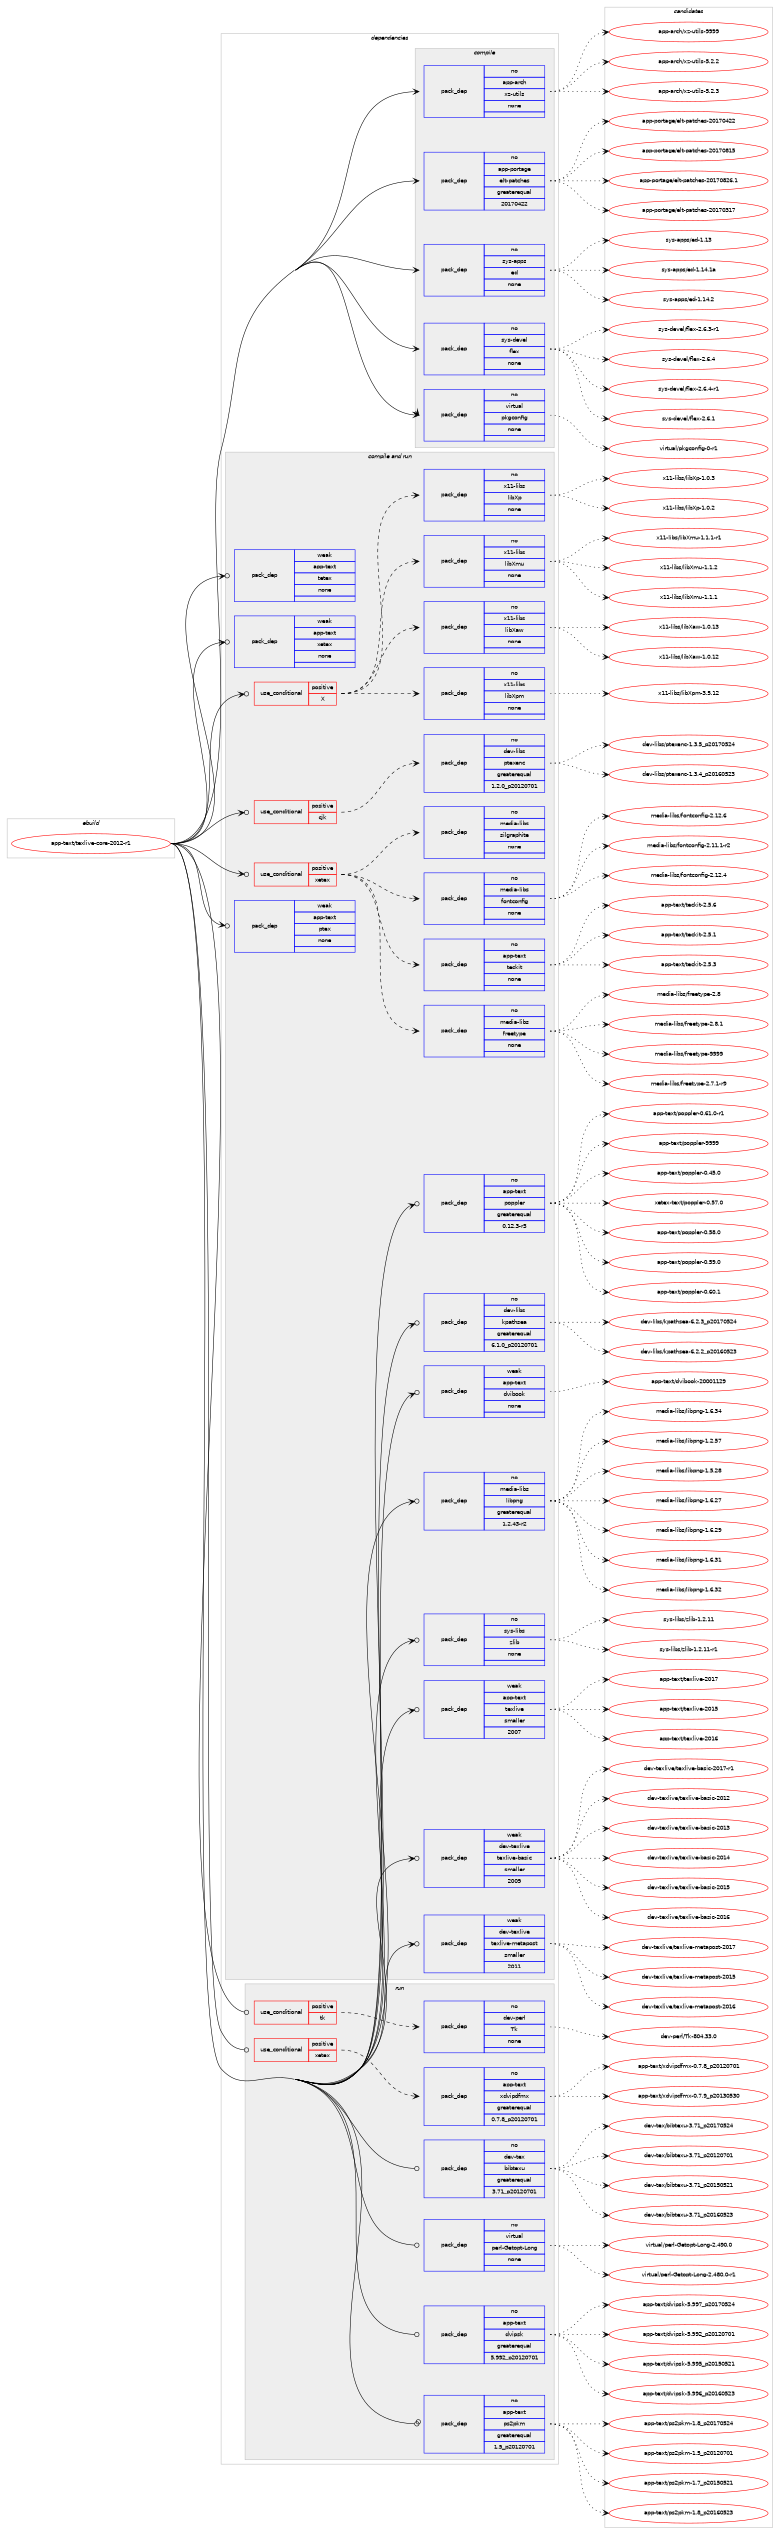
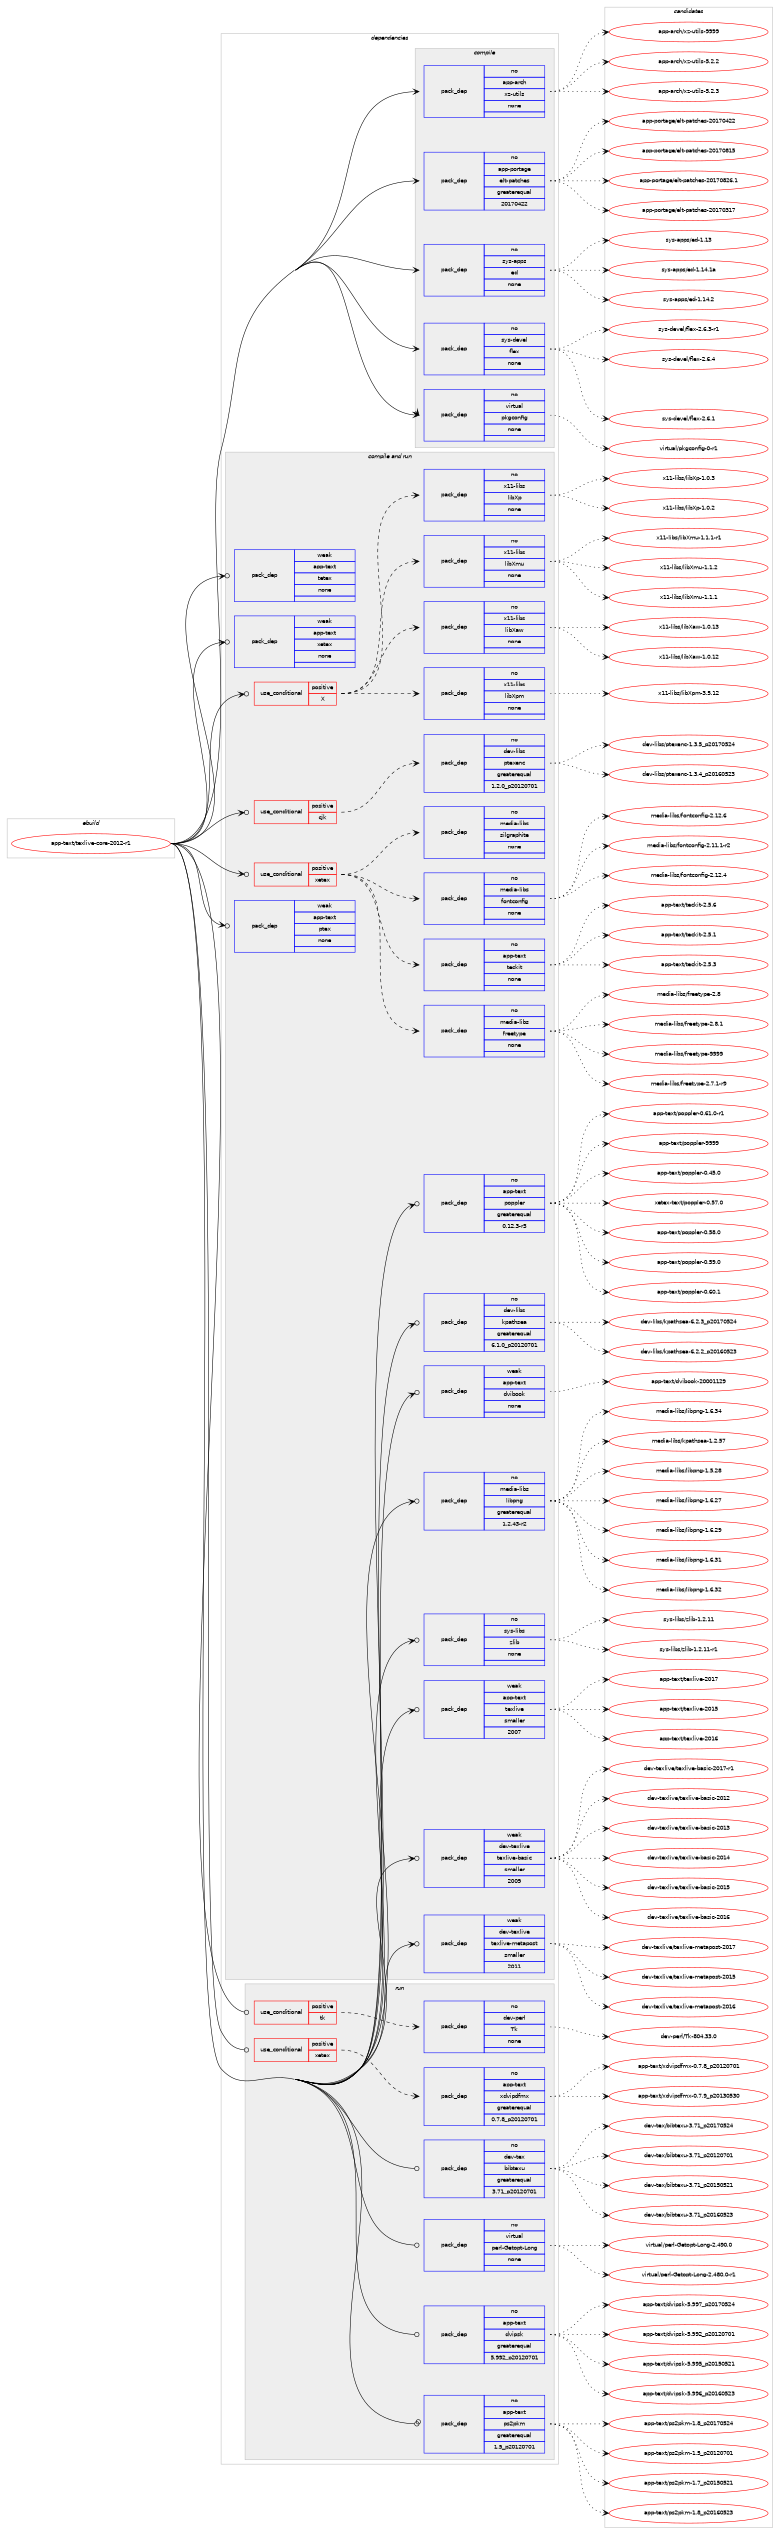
node "sys-devel/flex-2.6.4-r1": removed
node "media-libs/libpng-1.2.57": label "media-libs/libpng-1.2.57" -> "media-libs/kpathsea-1.2.57"
